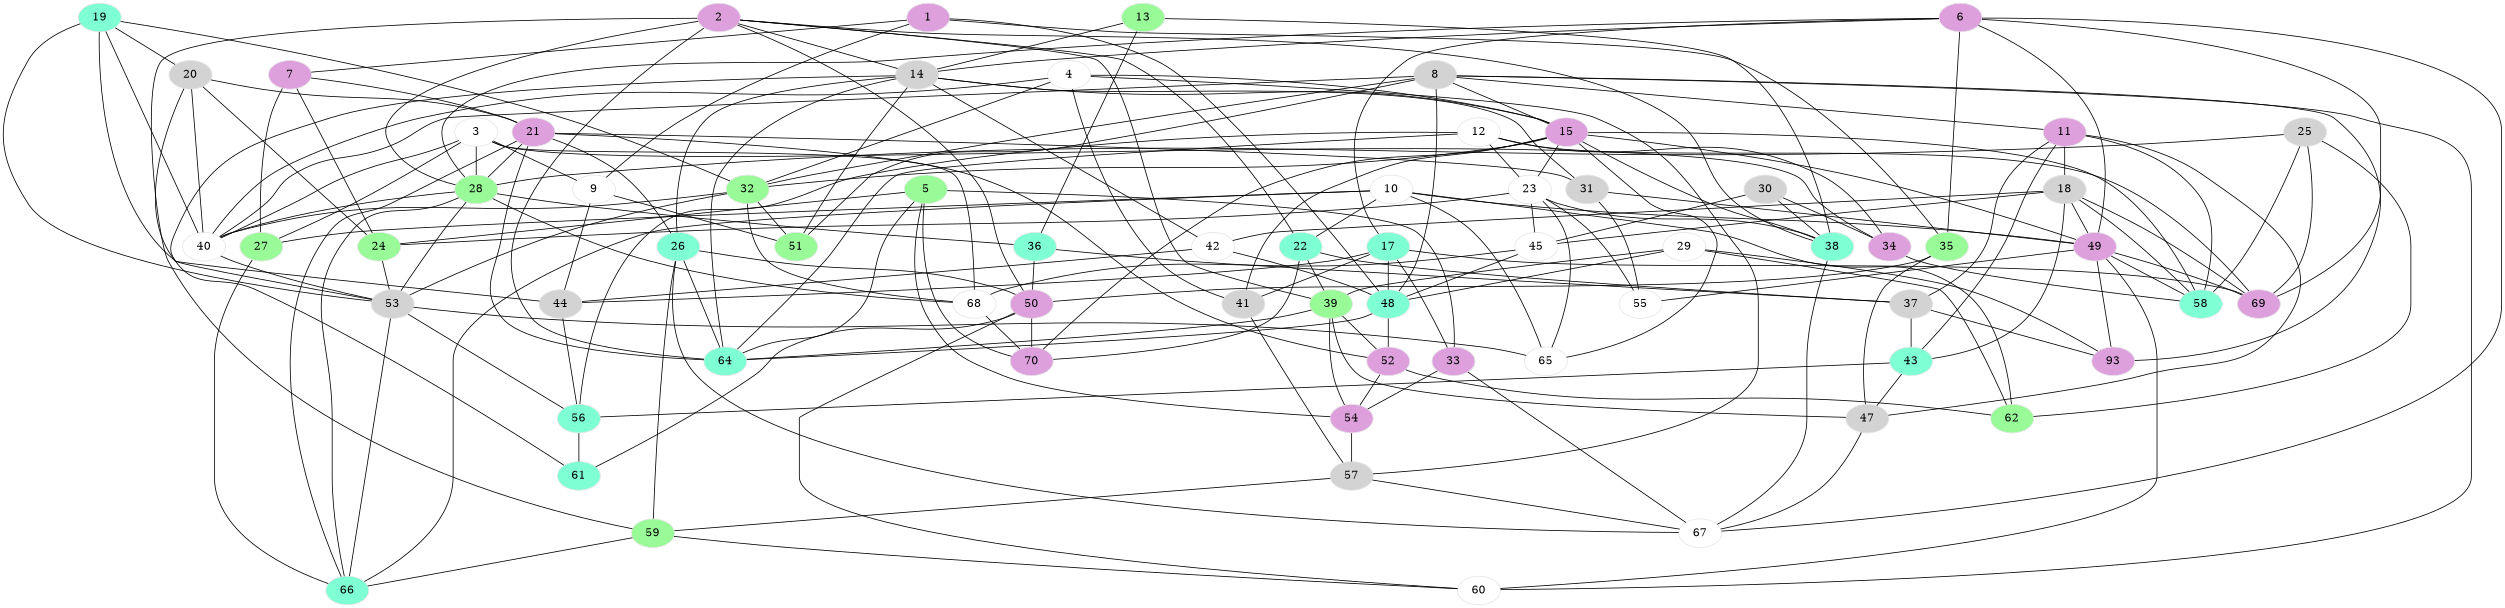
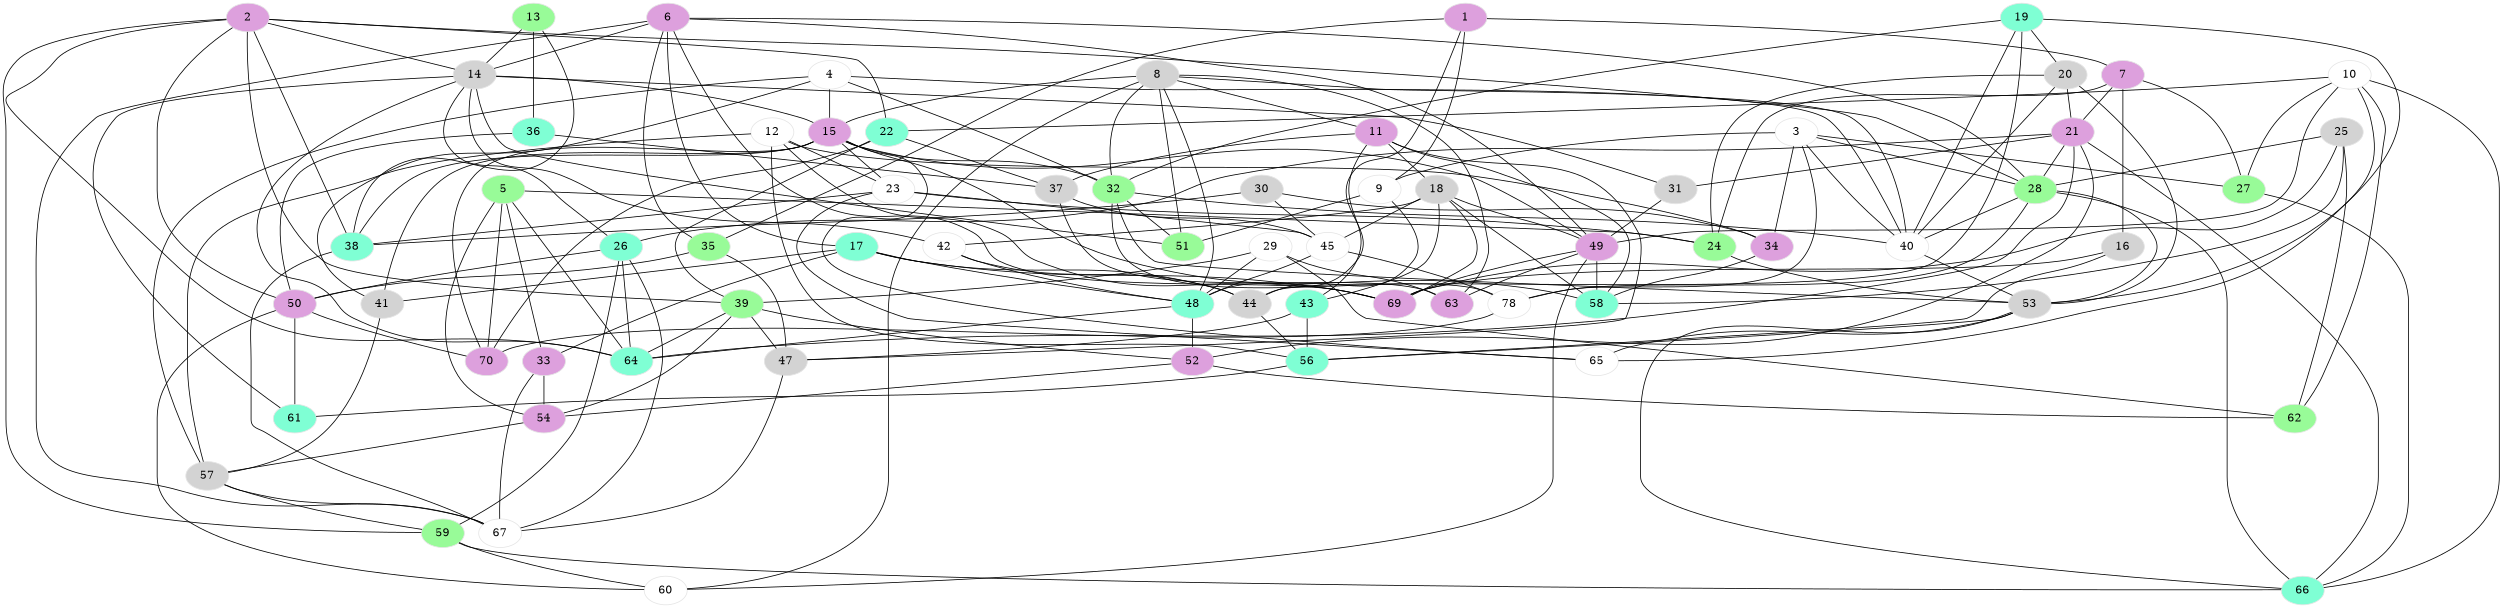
edge "12" -- "64": now "12" -- "57"
edge "28" -- "36": removed
node "16": added
node "68": label "68" -> "78"
node "55": removed
edge "37" -- "43": now "37" -- "45"
node "93": label "93" -> "63"
